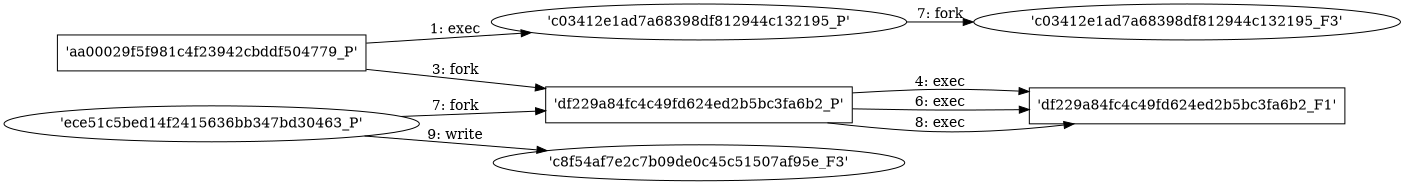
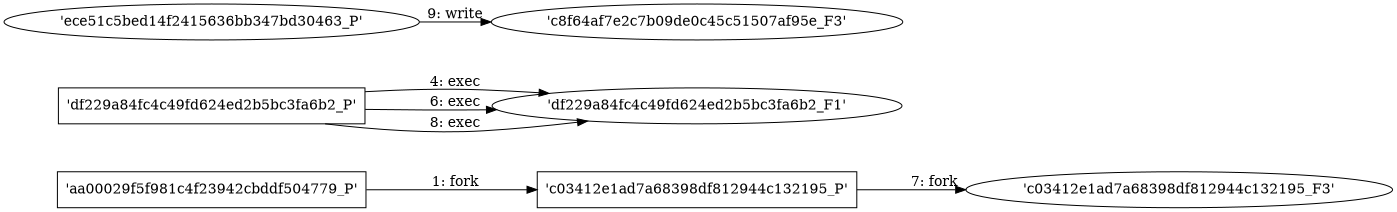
node "'c03412e1ad7a68398df812944c132195_P'": shape ellipse -> box
edge "'aa00029f5f981c4f23942cbddf504779_P'" -> "'c03412e1ad7a68398df812944c132195_P'": label "1: exec" -> "1: fork"
edge "'aa00029f5f981c4f23942cbddf504779_P'" -> "'df229a84fc4c49fd624ed2b5bc3fa6b2_P'": removed, label "3: fork"
node "'df229a84fc4c49fd624ed2b5bc3fa6b2_F1'": shape box -> ellipse
edge "'ece51c5bed14f2415636bb347bd30463_P'" -> "'df229a84fc4c49fd624ed2b5bc3fa6b2_P'": removed, label "7: fork"
node "'c8f54af7e2c7b09de0c45c51507af95e_F3'": label "'c8f54af7e2c7b09de0c45c51507af95e_F3'" -> "'c8f64af7e2c7b09de0c45c51507af95e_F3'"
